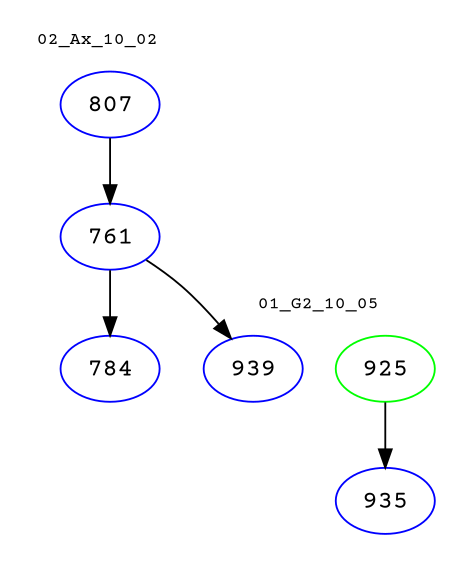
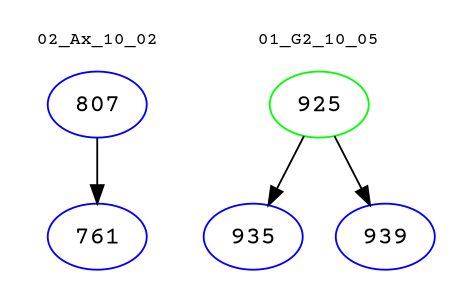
edge "761" -> "939": now "925" -> "939"
node "784": removed
